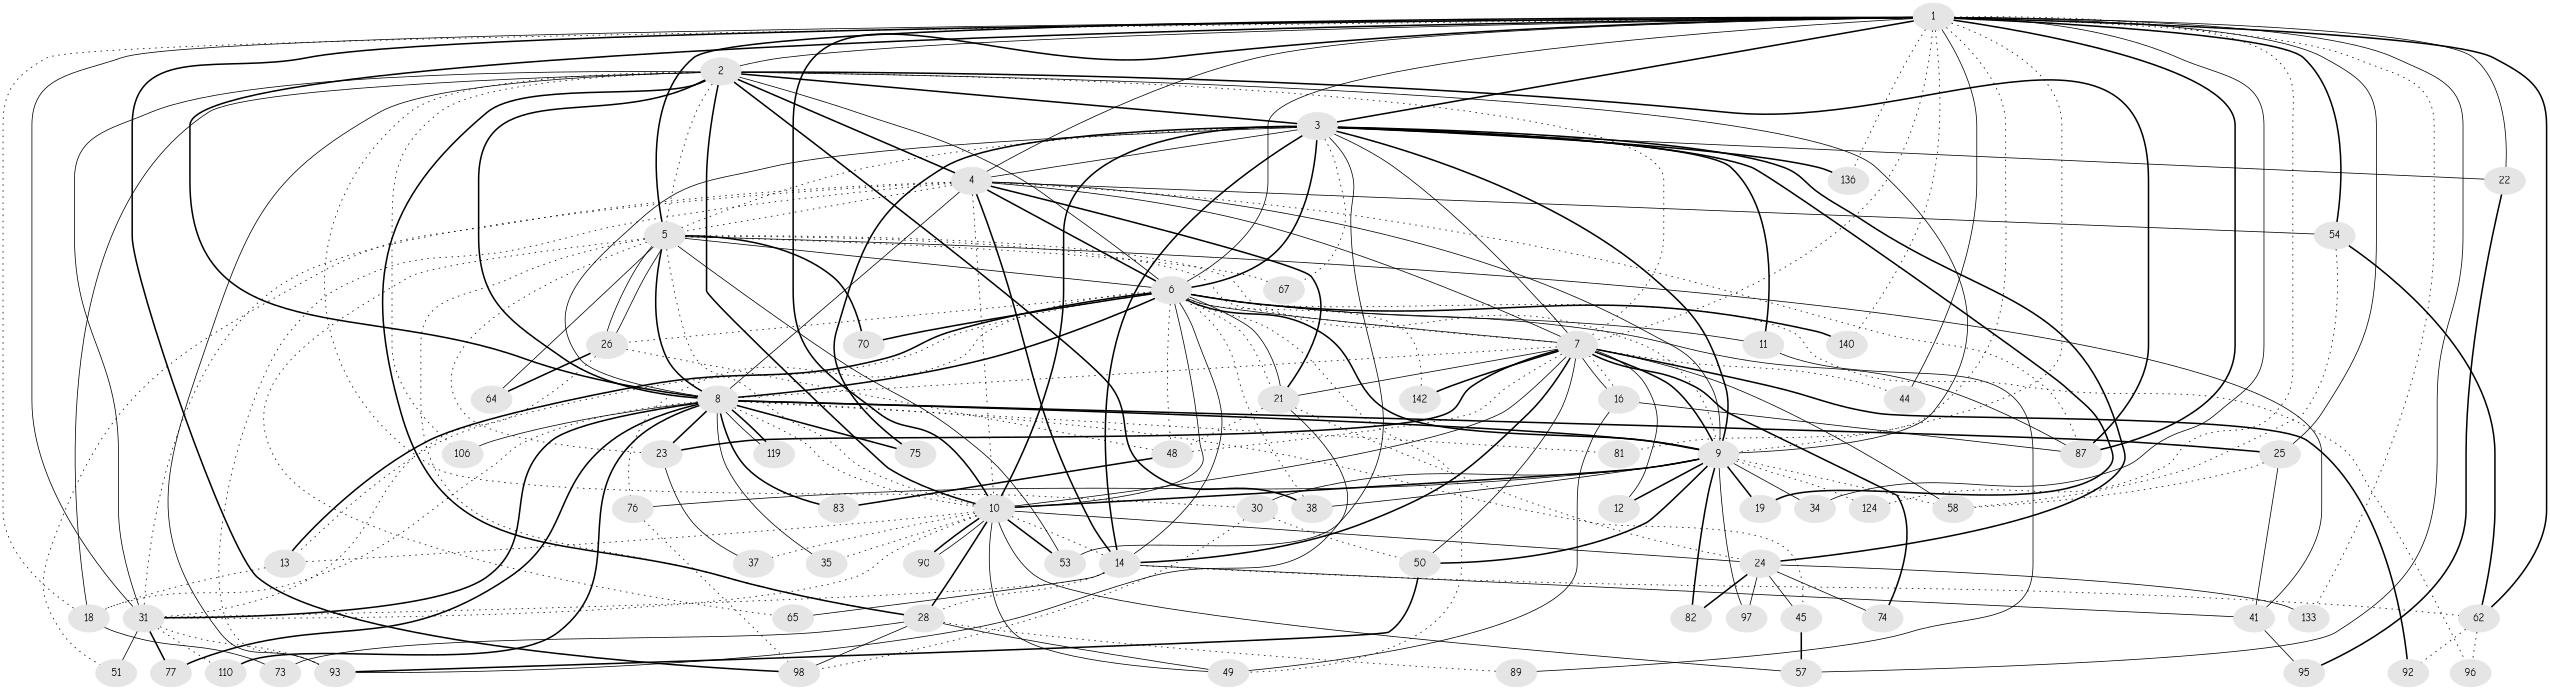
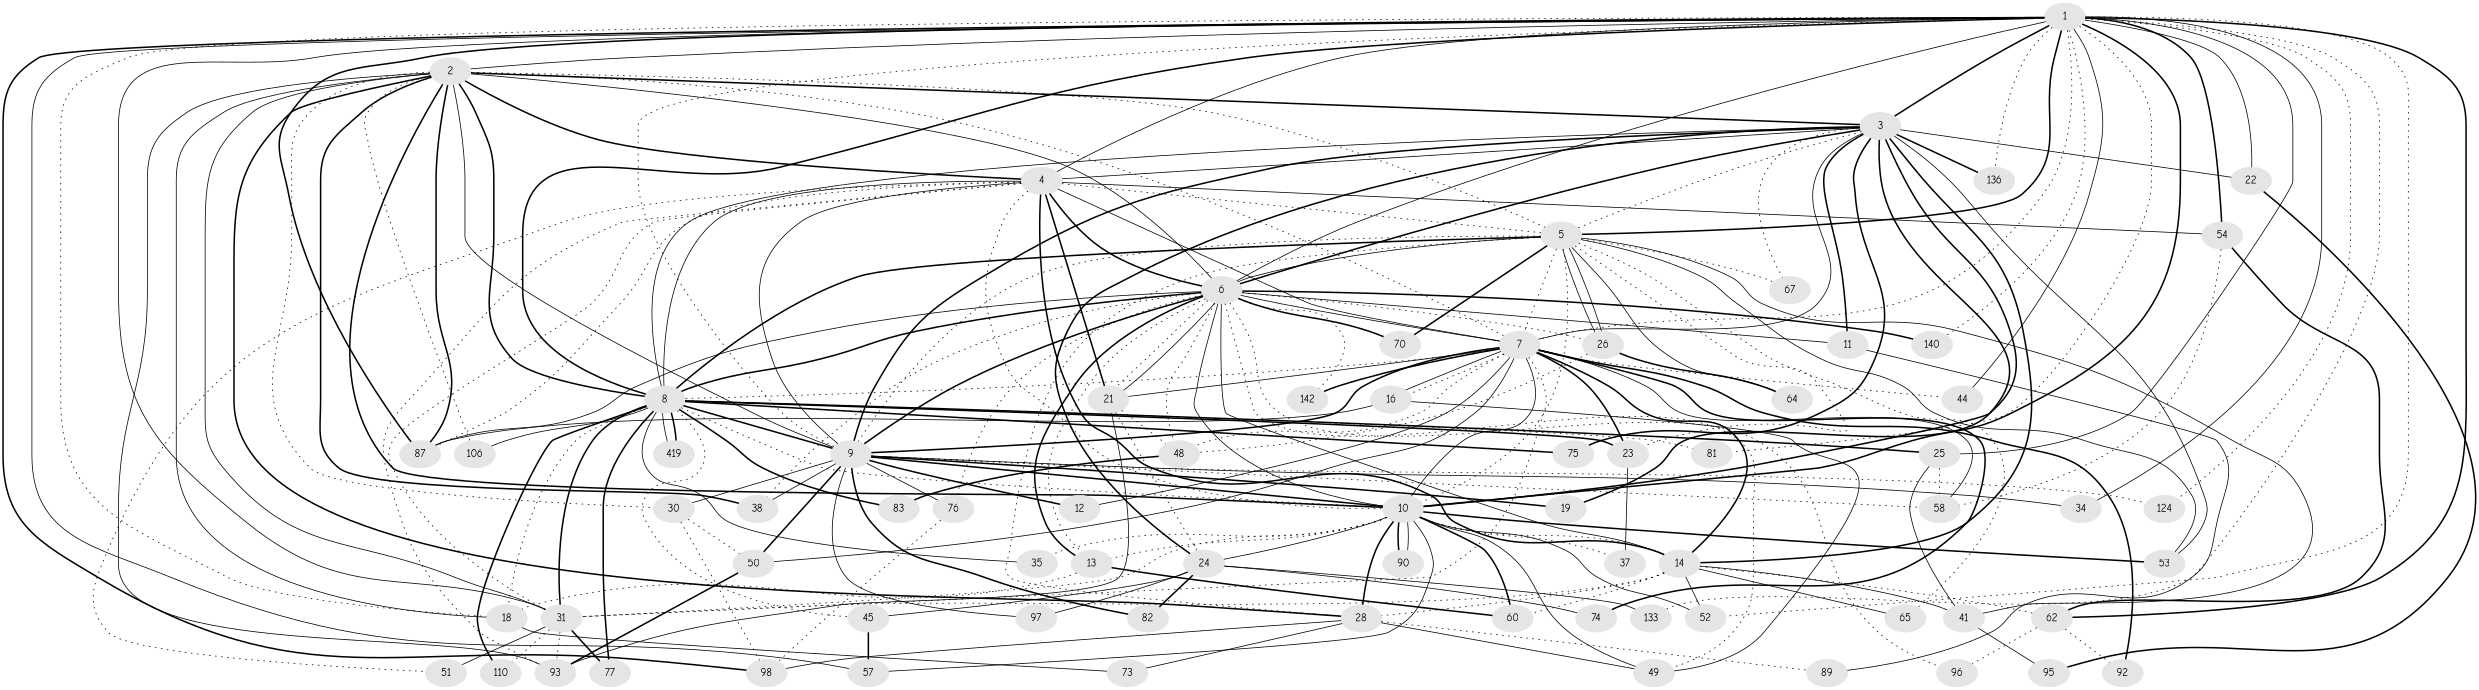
node "119": label "119" -> "419"
edge "26" -- "31": now "7" -- "31"
node "60": added
node "52": added
